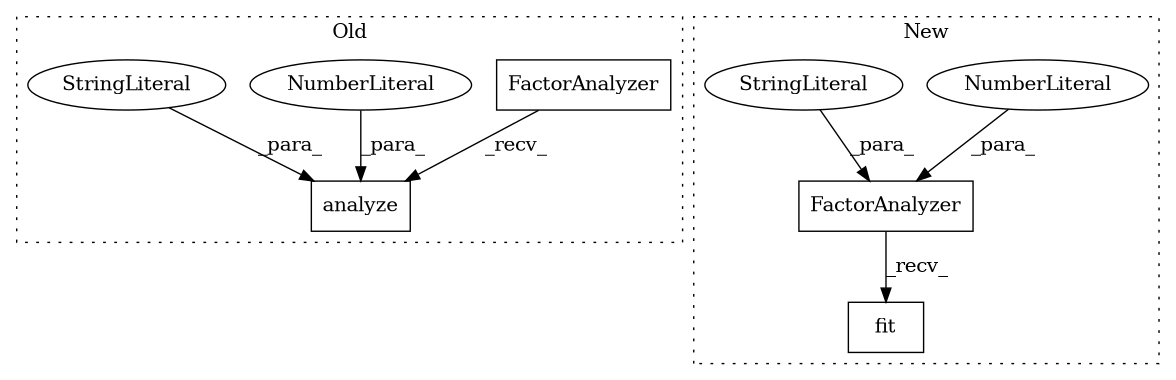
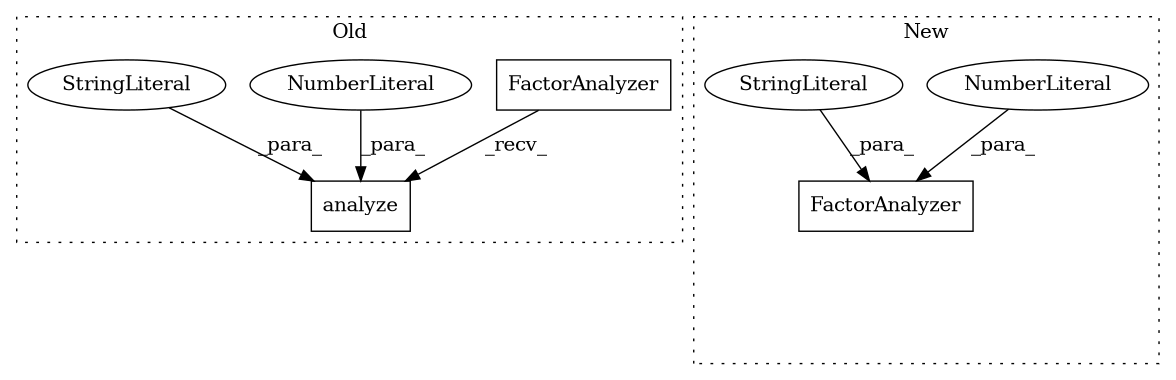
node "fit": removed
